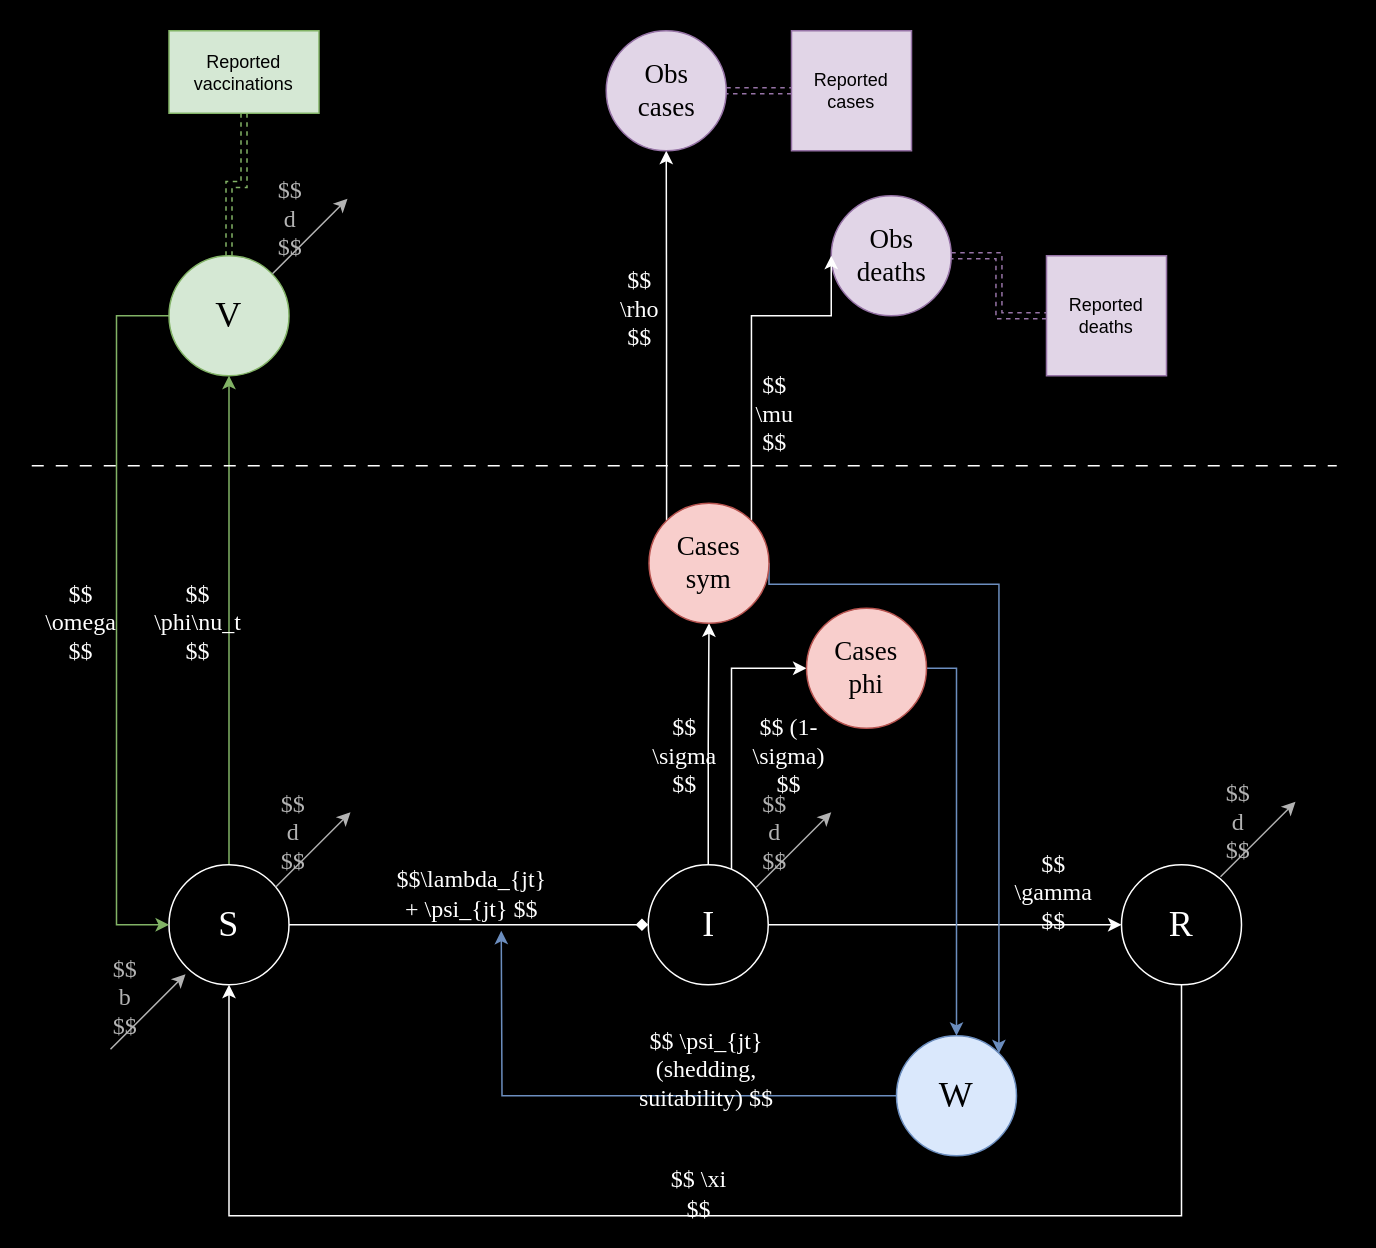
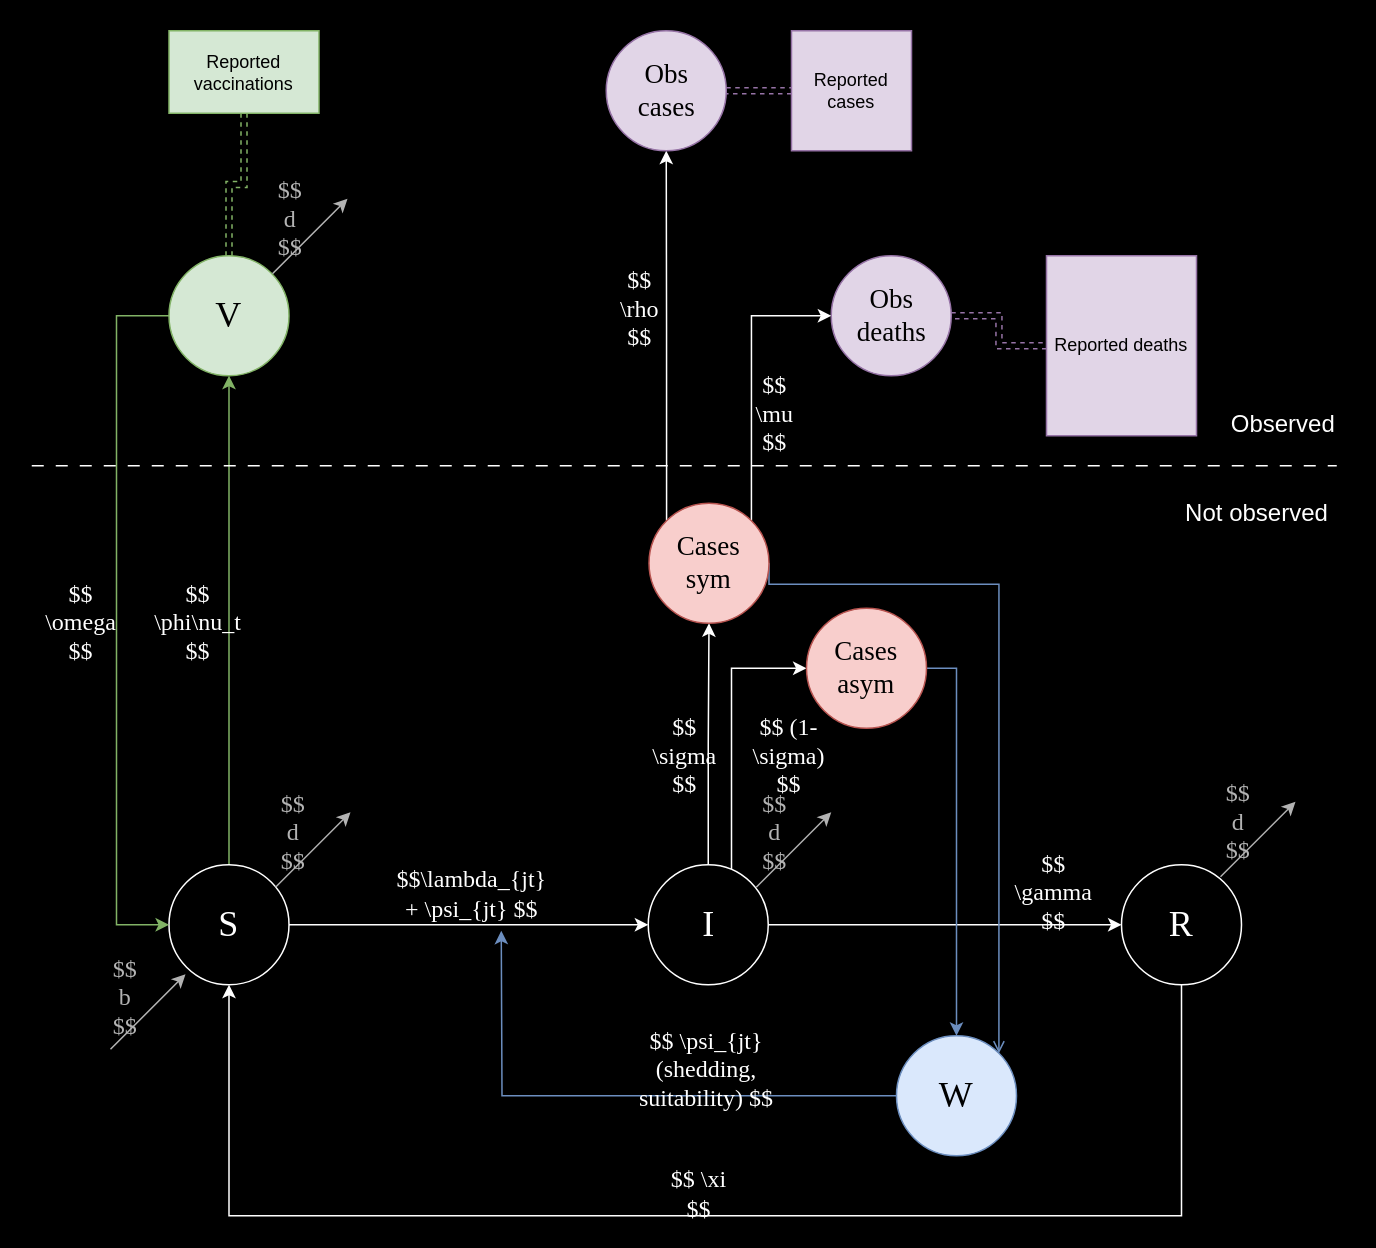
node "Obs deaths": moved (891, 256) -> (891, 316)
node "Reported deaths": size 120x120 -> 150x180
node "Observed": added
node "Not observed": added
node "Cases phi": label "Cases phi" -> "Cases asym"
edge "S" -> "I": arrowhead diamond -> classic
edge "Cases sym" -> "W": arrowhead classic -> open
